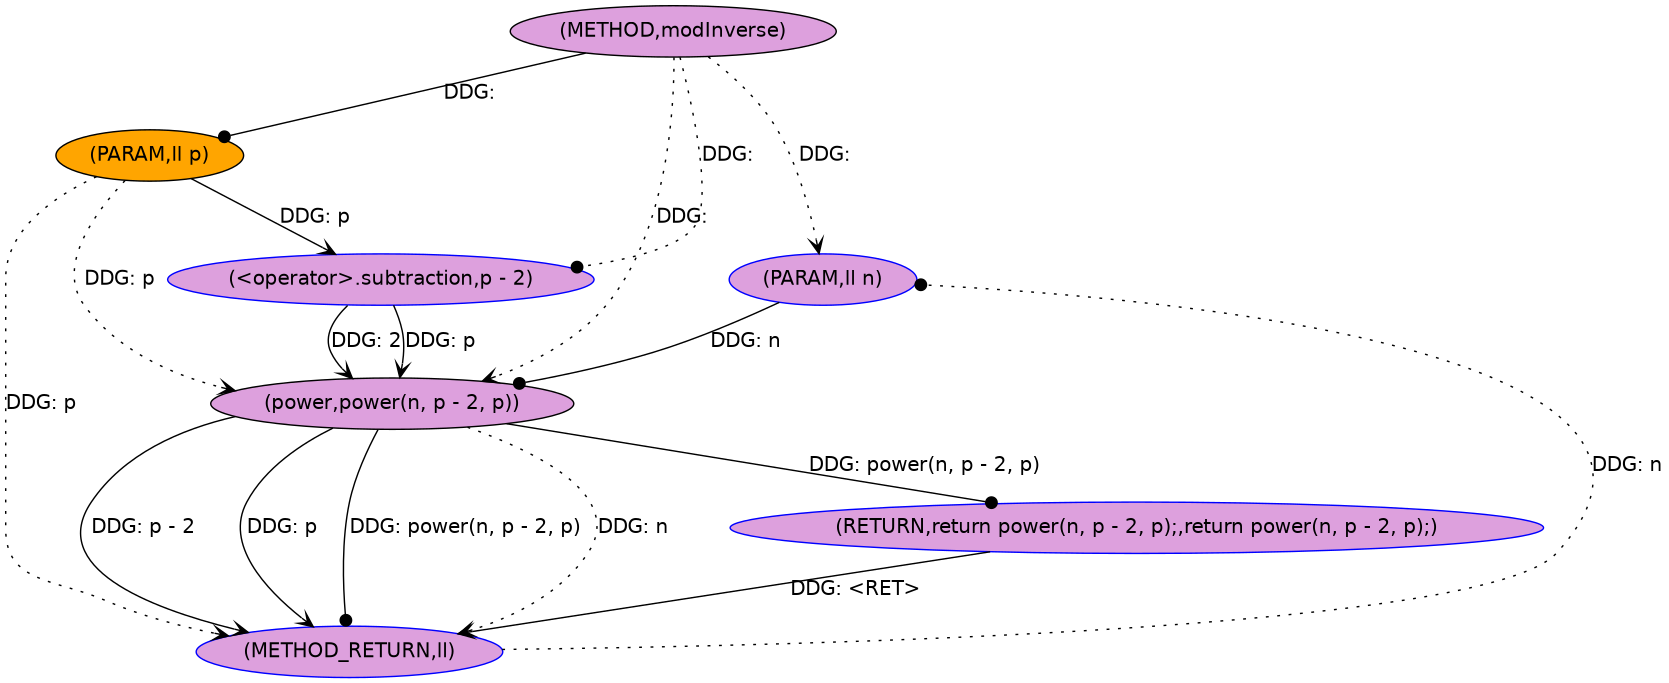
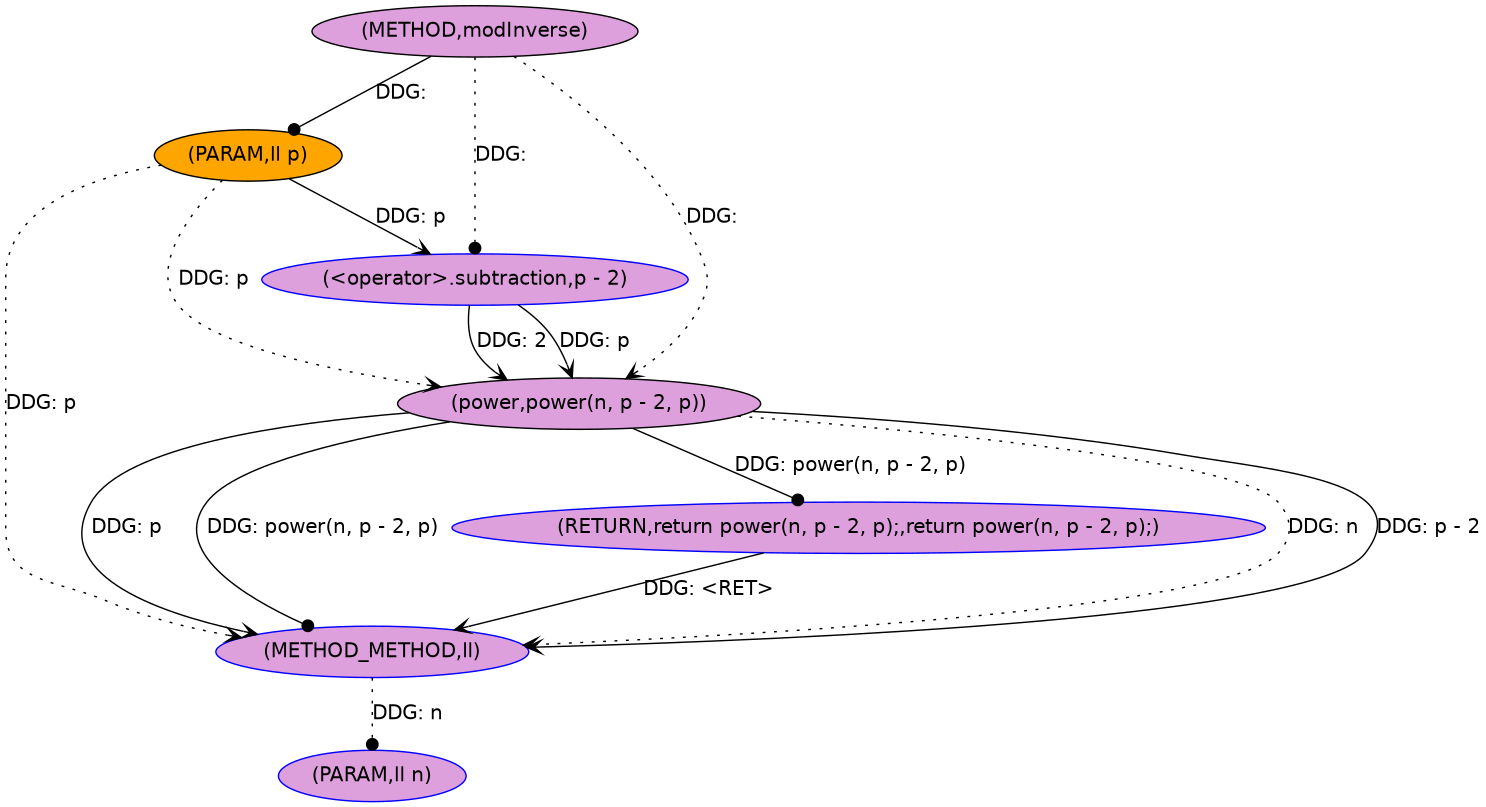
edge "(METHOD,modInverse)" -> "(PARAM,ll n)": removed, label "DDG:"
edge "(PARAM,ll n)" -> "(power,power(n, p - 2, p))": removed, label "DDG: n"
node "(METHOD_RETURN,ll)": label "(METHOD_RETURN,ll)" -> "(METHOD_METHOD,ll)"
